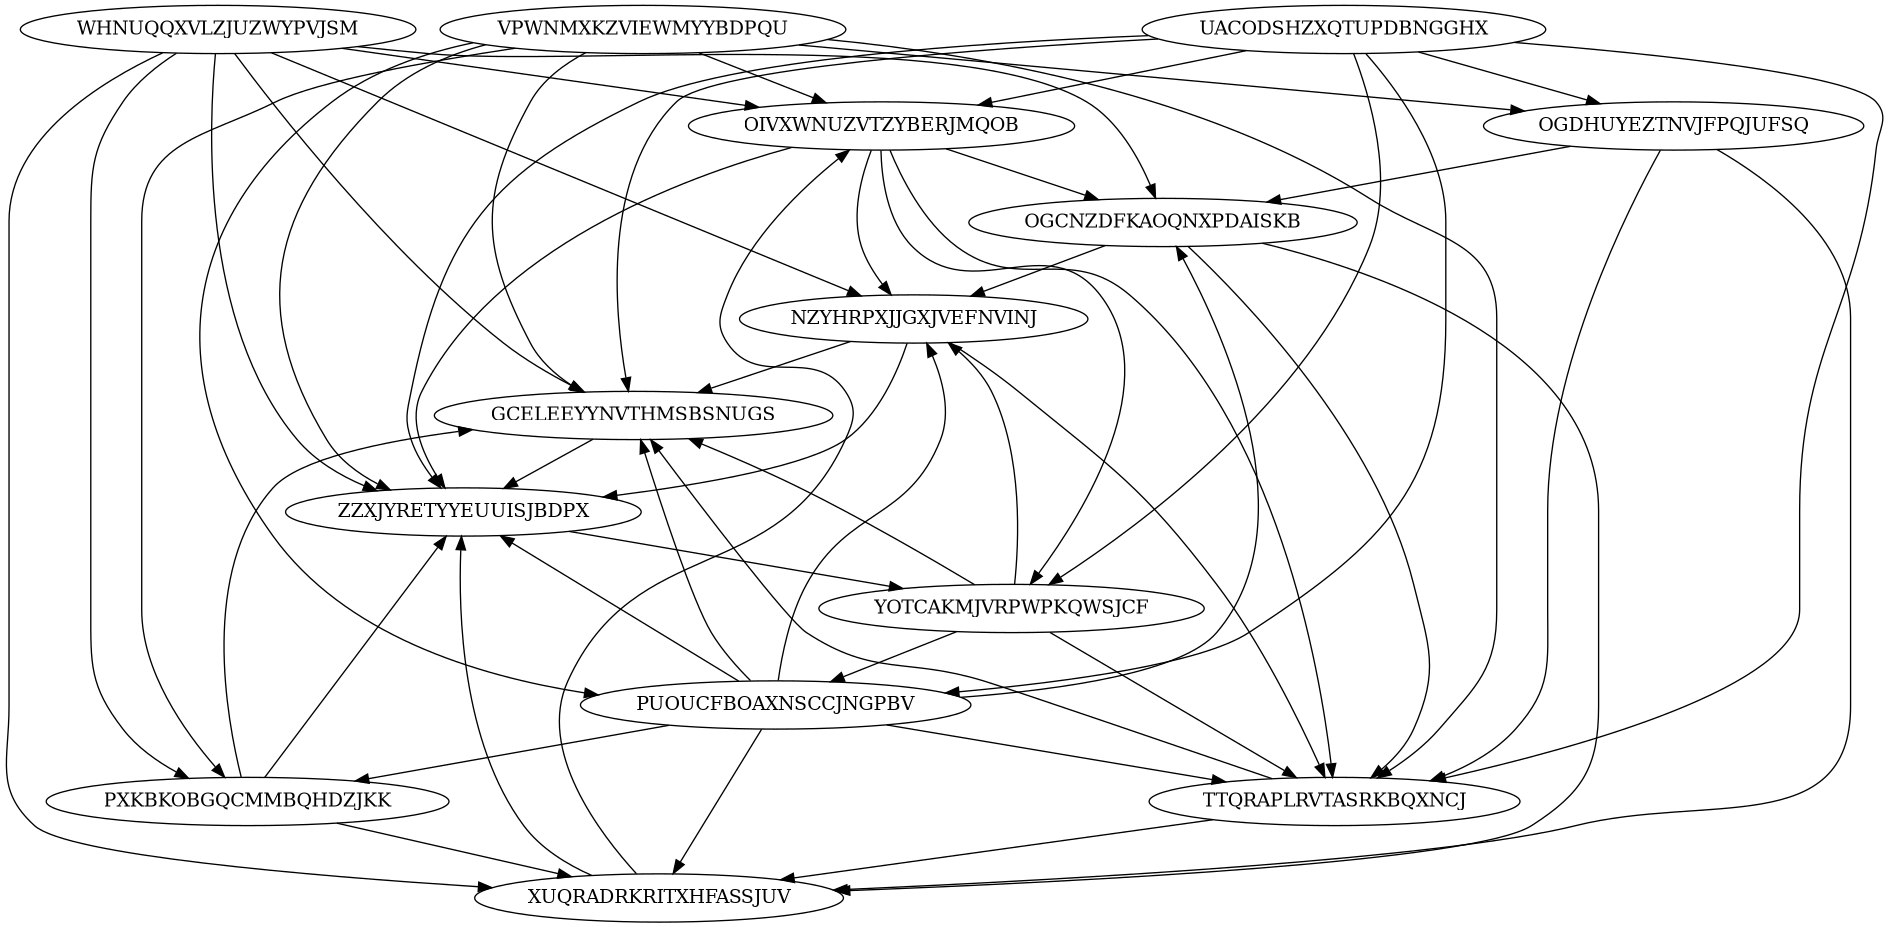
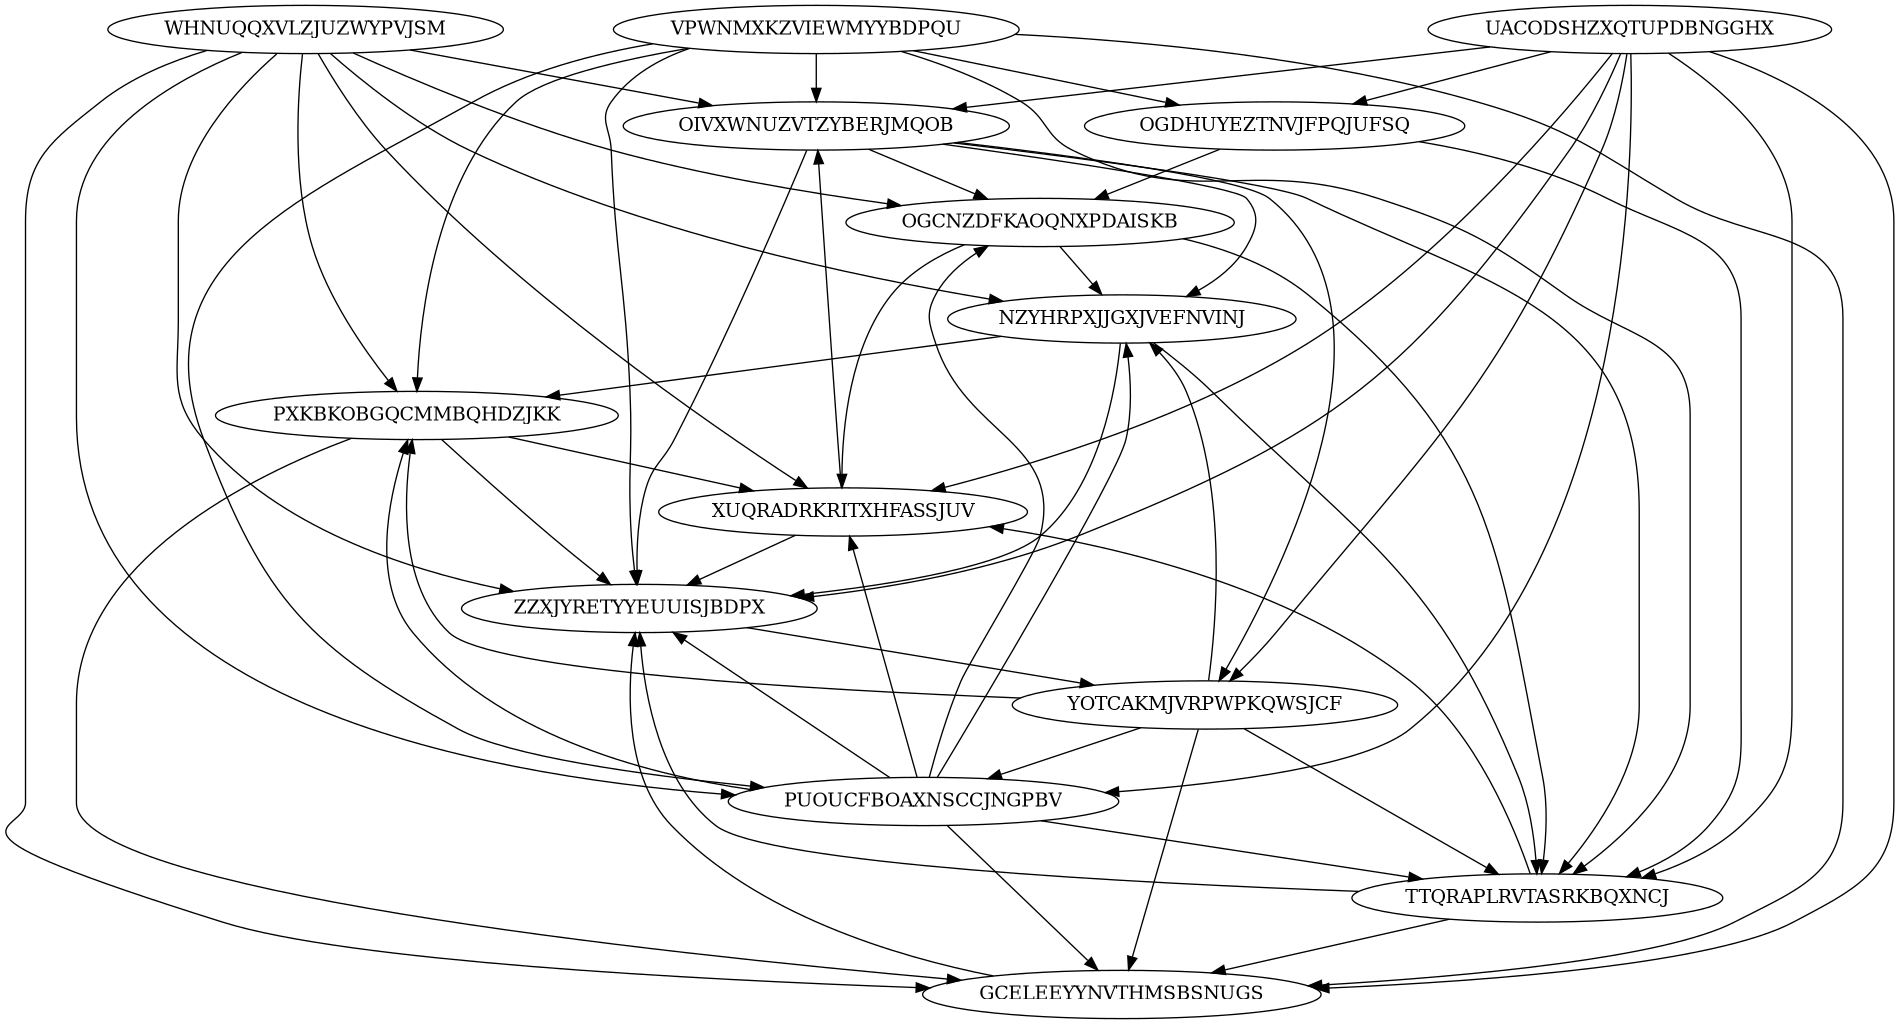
edge "NZYHRPXJJGXJVEFNVINJ" -> "GCELEEYYNVTHMSBSNUGS": now "NZYHRPXJJGXJVEFNVINJ" -> "PXKBKOBGQCMMBQHDZJKK"
edge "WHNUQQXVLZJUZWYPVJSM" -> "PUOUCFBOAXNSCCJNGPBV": added
edge "YOTCAKMJVRPWPKQWSJCF" -> "PXKBKOBGQCMMBQHDZJKK": added
edge "OGDHUYEZTNVJFPQJUFSQ" -> "XUQRADRKRITXHFASSJUV": now "UACODSHZXQTUPDBNGGHX" -> "XUQRADRKRITXHFASSJUV"
edge "TTQRAPLRVTASRKBQXNCJ" -> "ZZXJYRETYYEUUISJBDPX": added
